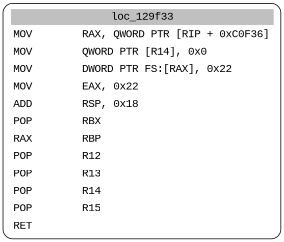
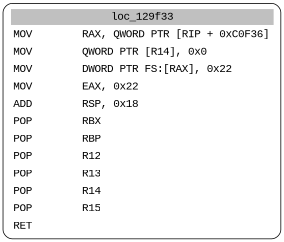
node "loc_129f33": text "RAX        RBP" -> "POP        RBP"
